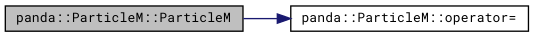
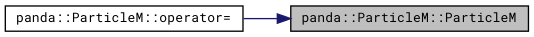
edge "panda::ParticleM::ParticleM" -> "panda::ParticleM::operator=": reversed
